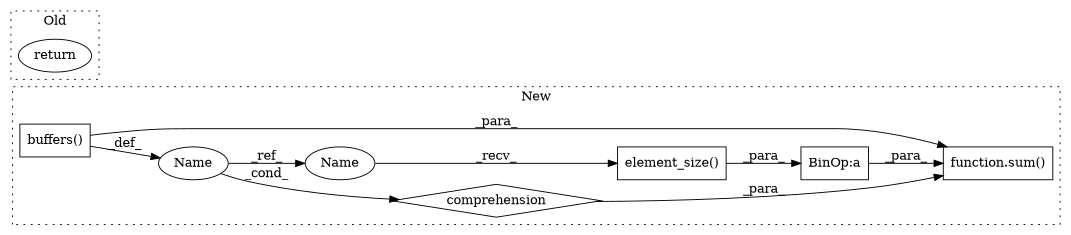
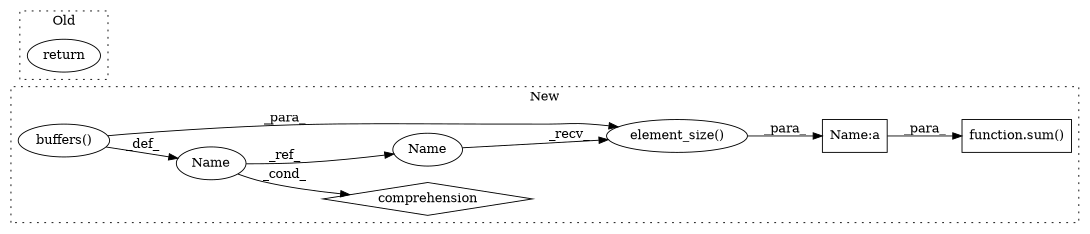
edge "buffers()" -> "function.sum()": now "buffers()" -> "element_size()"
node "buffers()": shape box -> ellipse
node "element_size()": shape box -> ellipse
node "BinOp:a": label "BinOp:a" -> "Name:a"
edge "comprehension" -> "function.sum()": removed, label "_para_"
